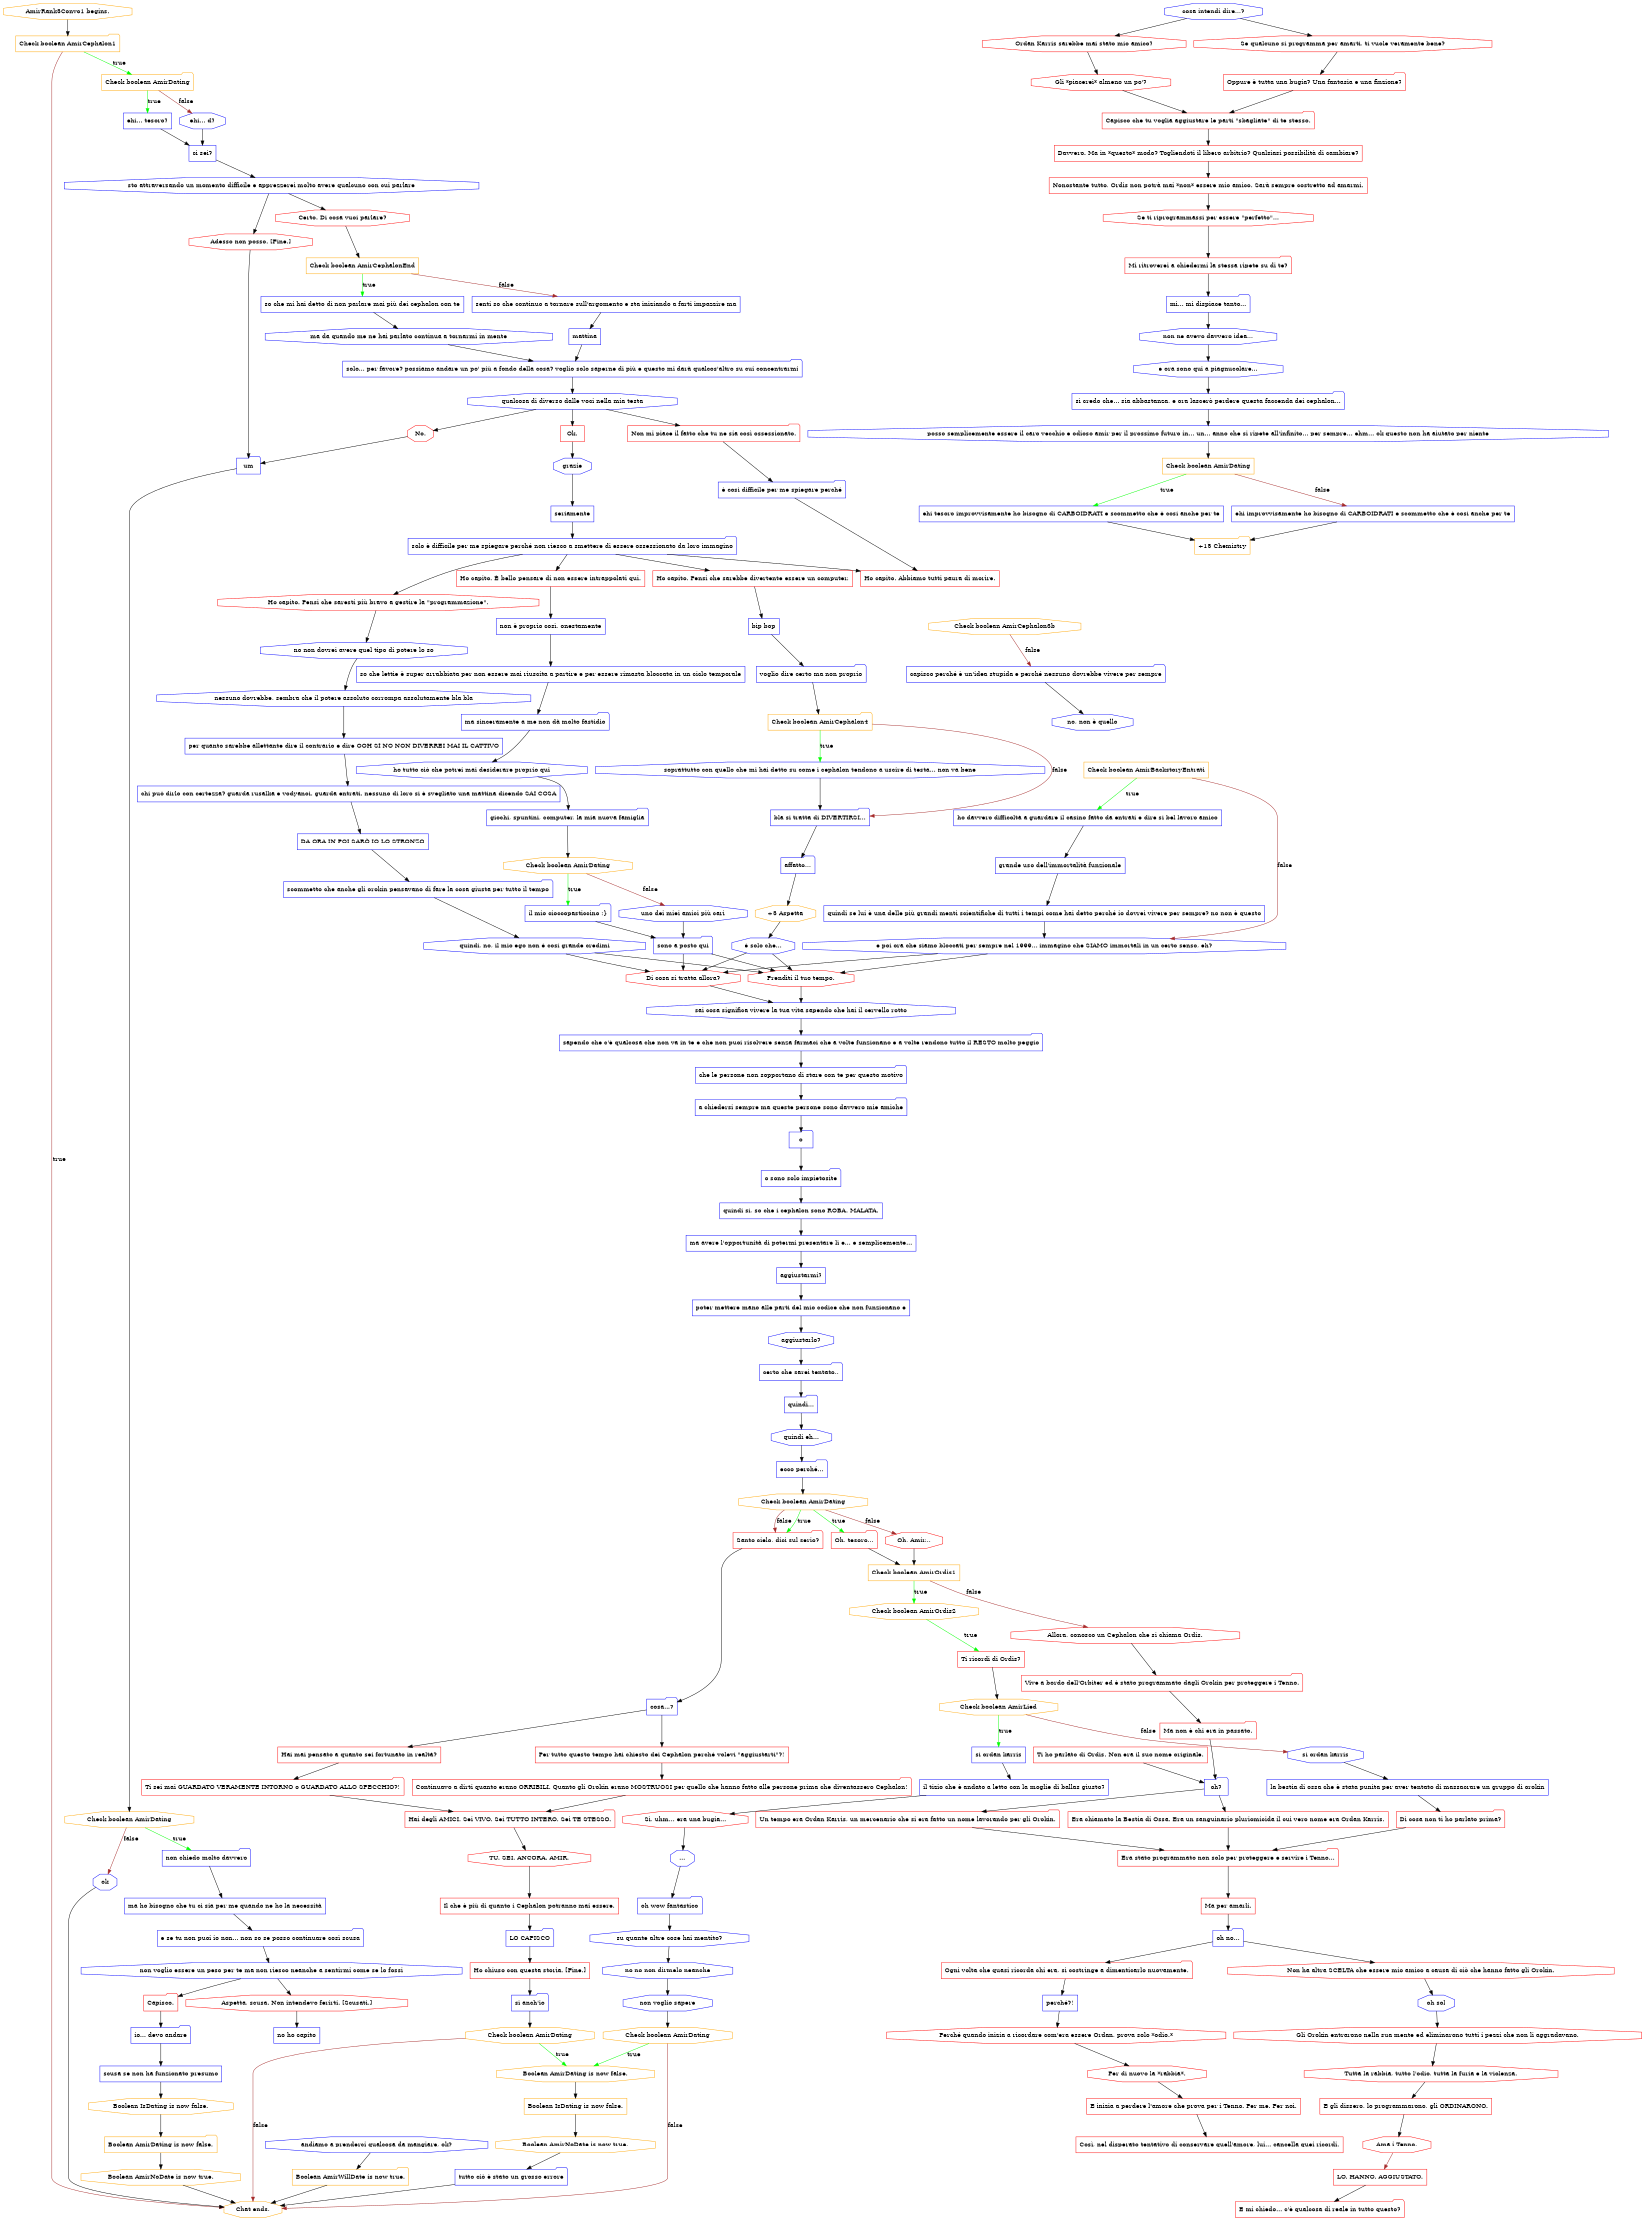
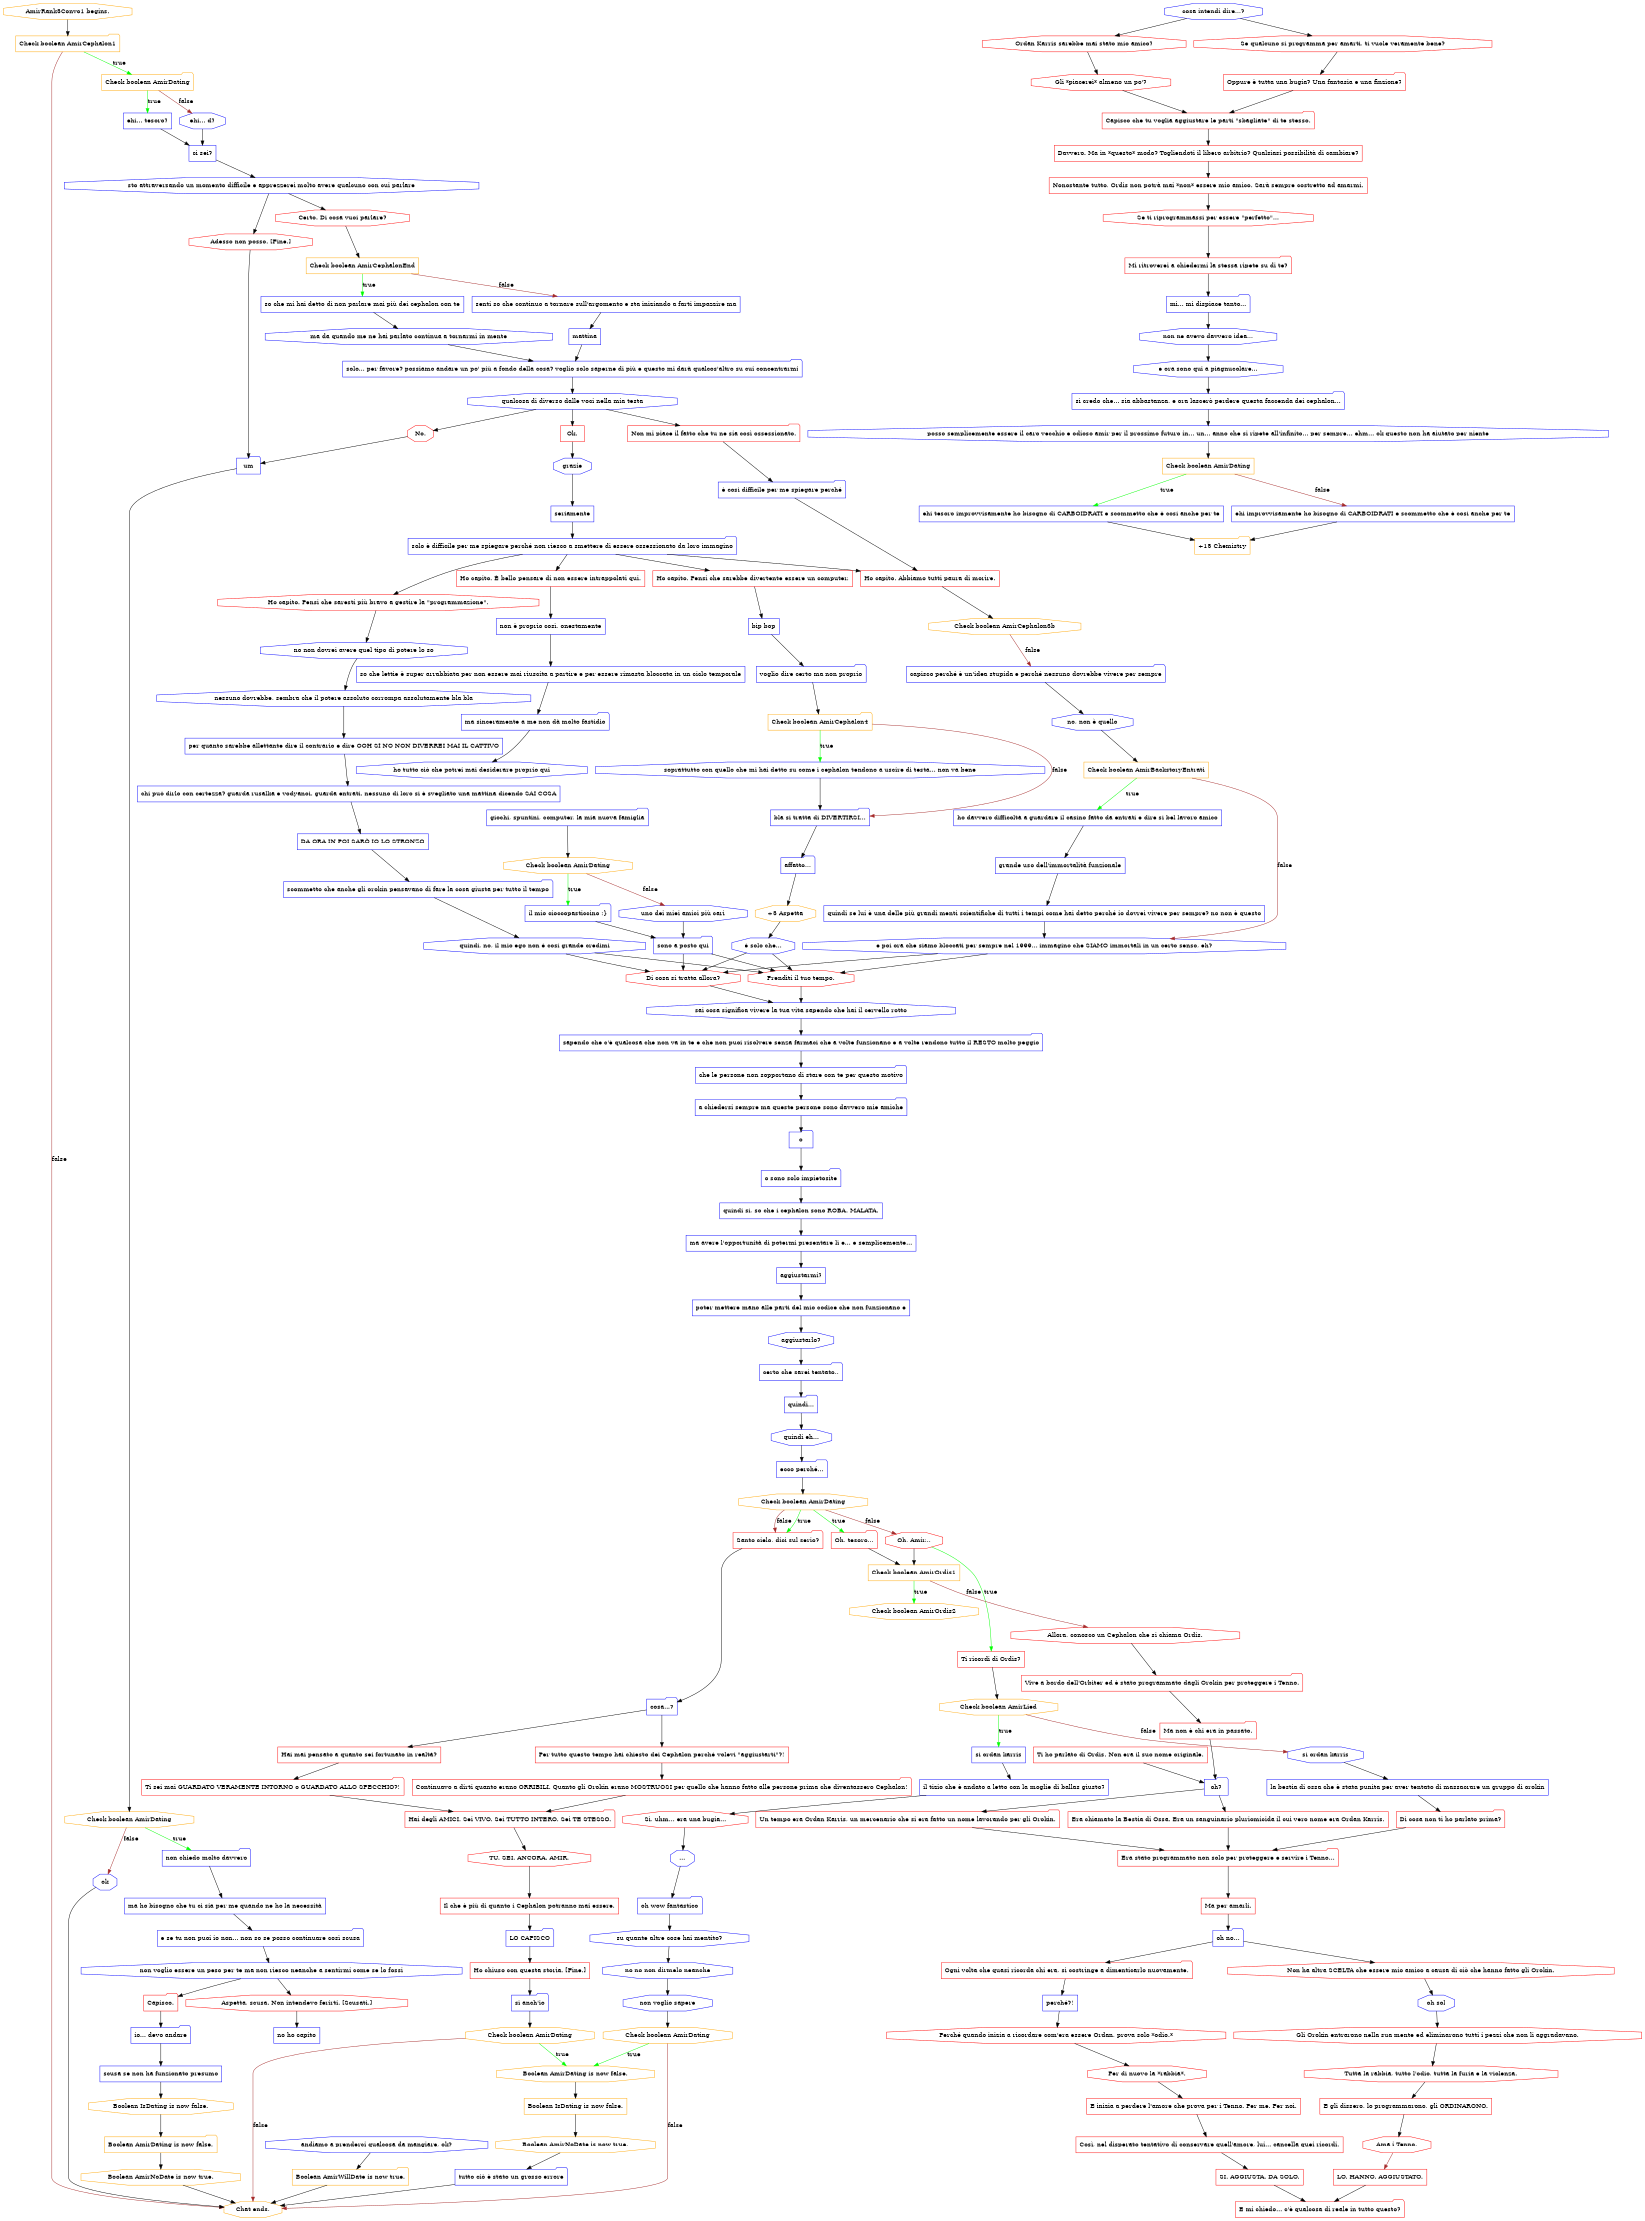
edge "Ho capito. Abbiamo tutti paura di morire." -> "Check boolean AmirCephalon3b": added
edge "no, non è quello" -> "Check boolean AmirBackstoryEntrati": added
edge "ho tutto ciò che potrei mai desiderare proprio qui" -> "giochi, spuntini, computer, la mia nuova famiglia": removed
edge "Check boolean AmirCephalon1" -> "Chat ends.": label "true" -> "false"
edge "Check boolean AmirOrdis2" -> "Ti ricordi di Ordis?": now "Oh, Amir..." -> "Ti ricordi di Ordis?"
node "SI. AGGIUSTA. DA SOLO.": added
